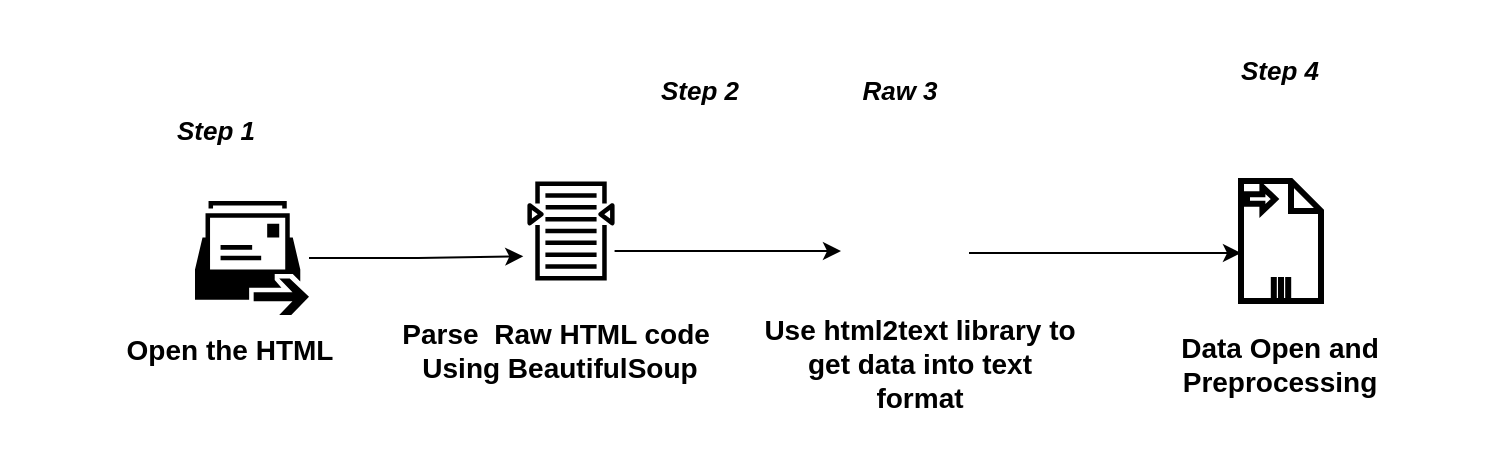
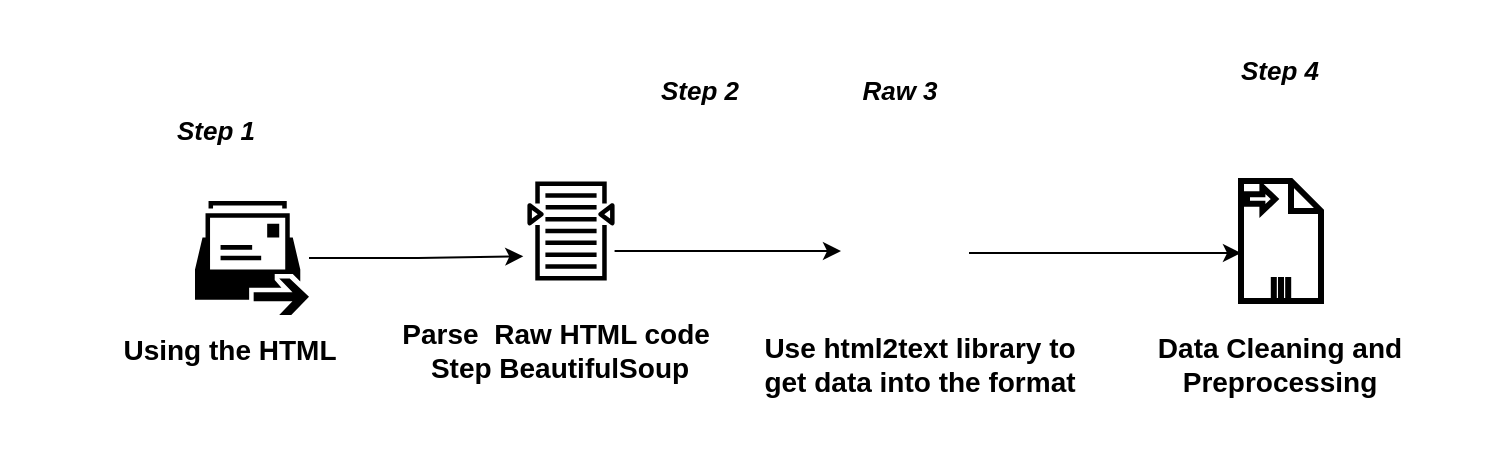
node "Open the HTML": label "Open the HTML" -> "Using the HTML"
node "Parse Raw HTML code Using BeautifulSoup": label "Parse Raw HTML code Using BeautifulSoup" -> "Parse Raw HTML code Step BeautifulSoup"
node "Use html2text library to get data into text format": label "Use html2text library to get data into text format" -> "Use html2text library to get data into the format"
node "Data Open and Preprocessing": label "Data Open and Preprocessing" -> "Data Cleaning and Preprocessing"
